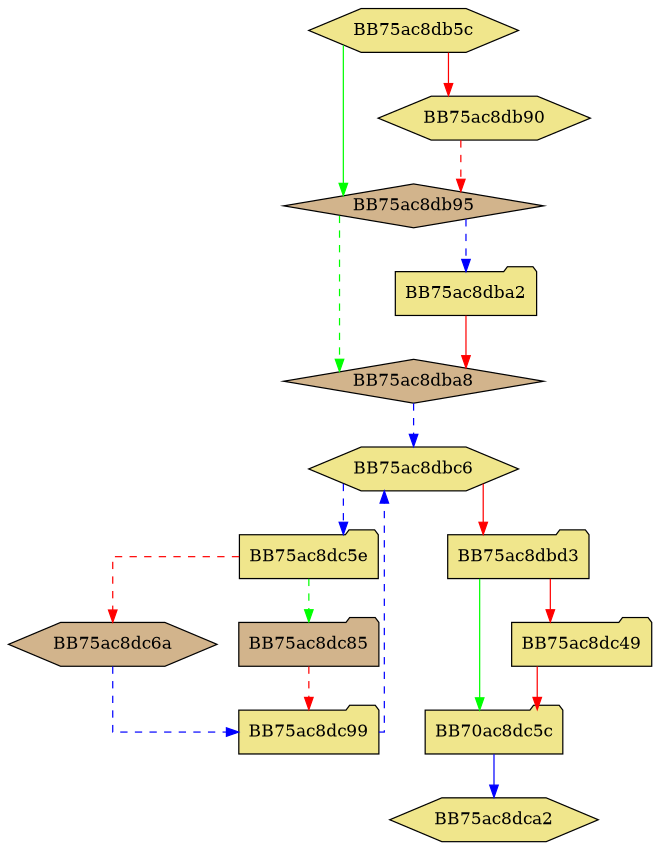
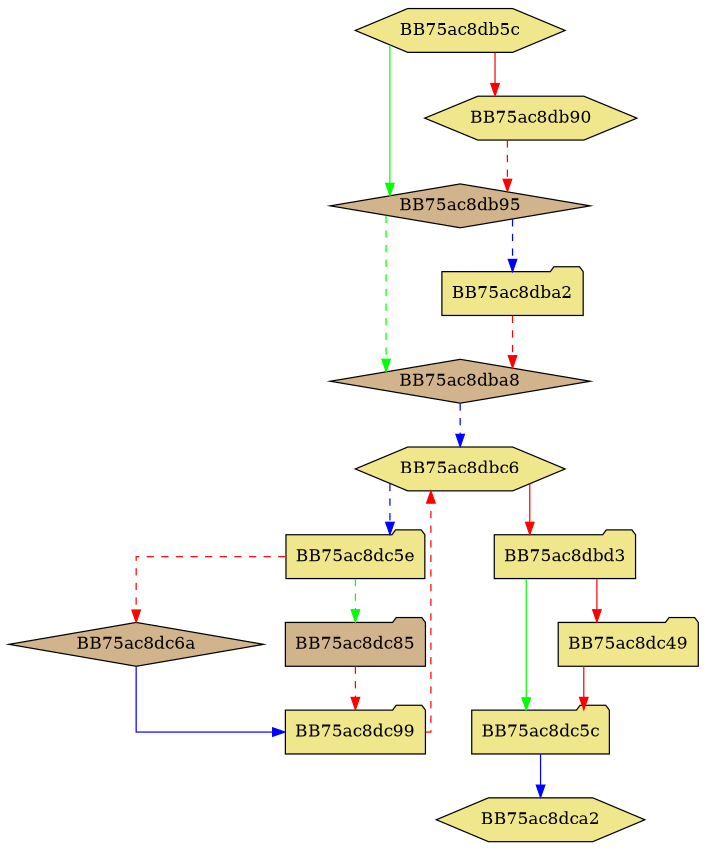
edge "BB75ac8dba2" -> "BB75ac8dba8": style solid -> dashed
edge "BB75ac8dc99" -> "BB75ac8dbc6": color blue -> red
node "BB75ac8dc6a": shape hexagon -> diamond
edge "BB75ac8dc6a" -> "BB75ac8dc99": style dashed -> solid
node "BB70ac8dc5c": label "BB70ac8dc5c" -> "BB75ac8dc5c"
